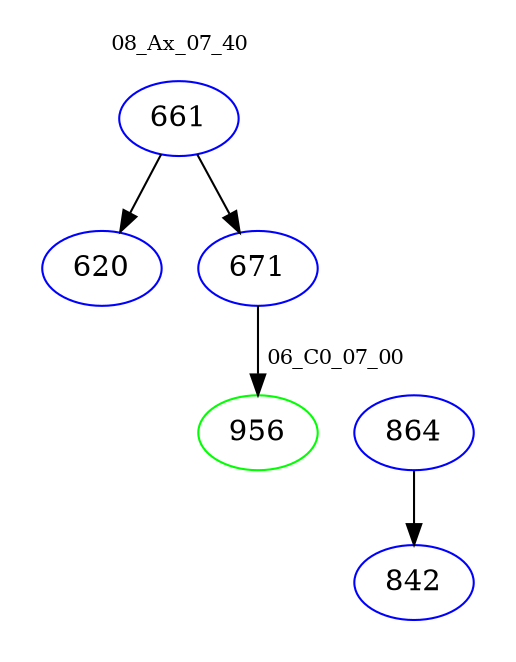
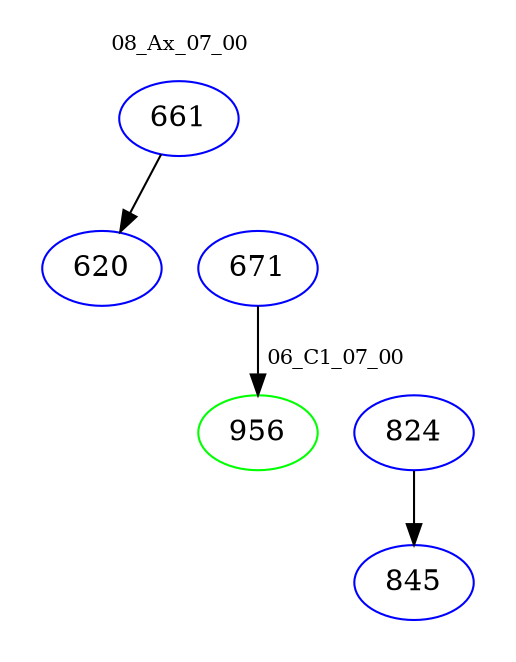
cluster "08_Ax_07_40": label "08_Ax_07_40" -> "08_Ax_07_00"
edge "661" -> "671": removed
cluster "06_C0_07_00": label "06_C0_07_00" -> "06_C1_07_00"
node "864": label "864" -> "824"
node "842": label "842" -> "845"
